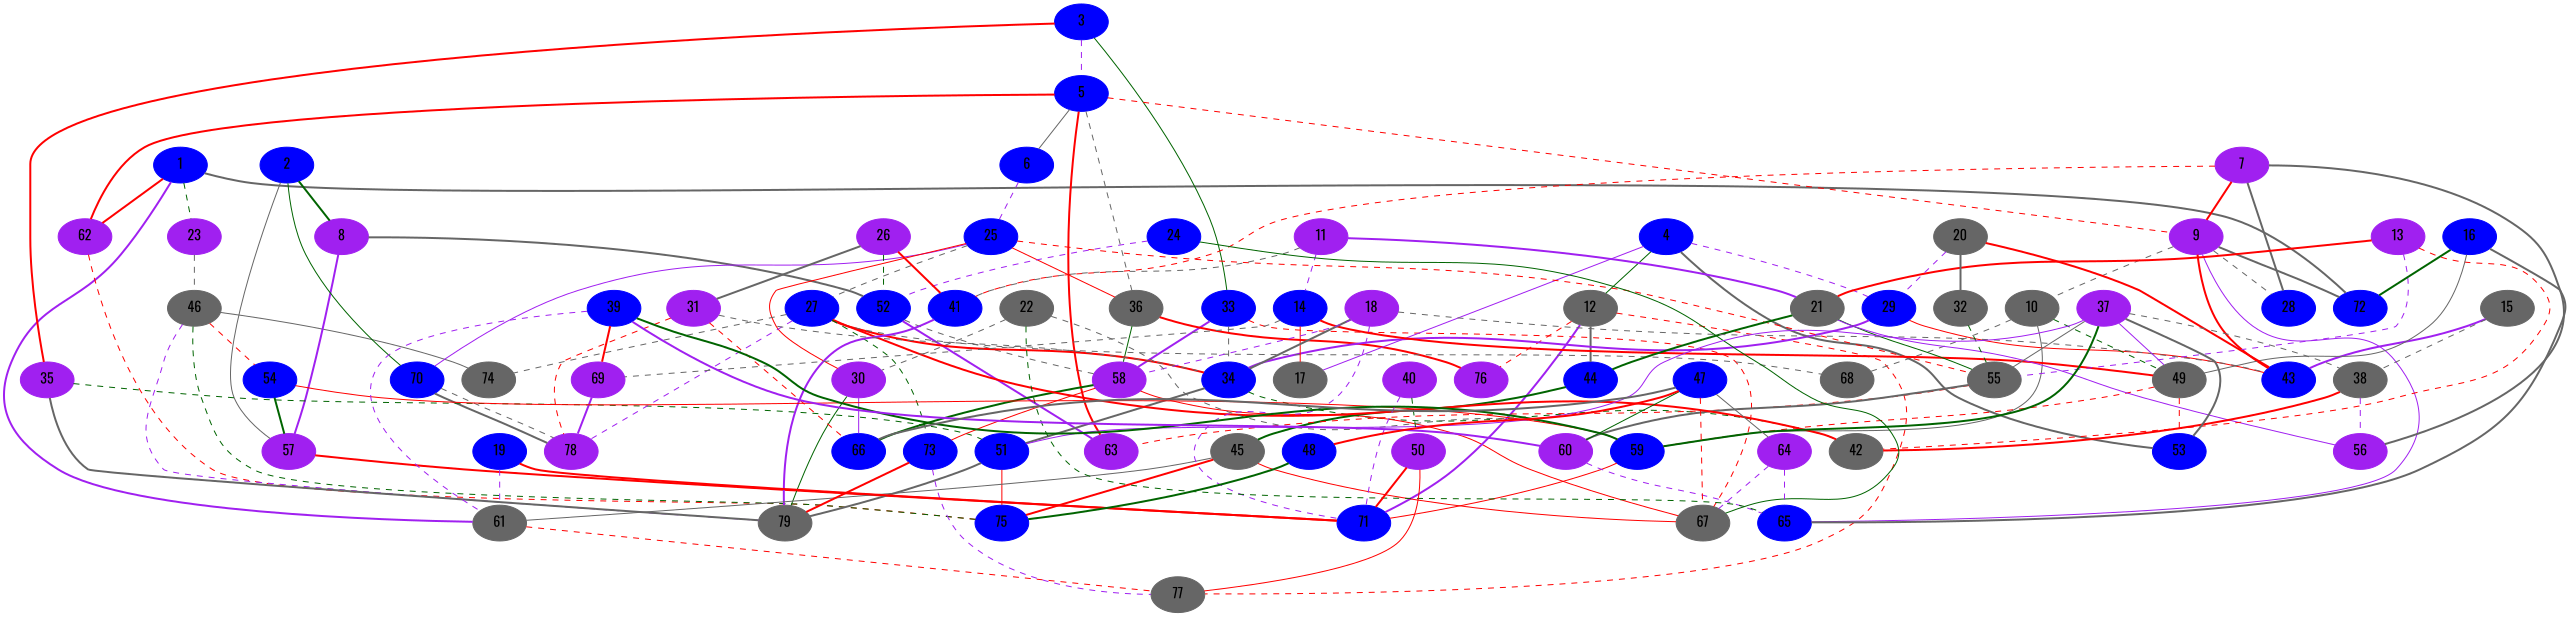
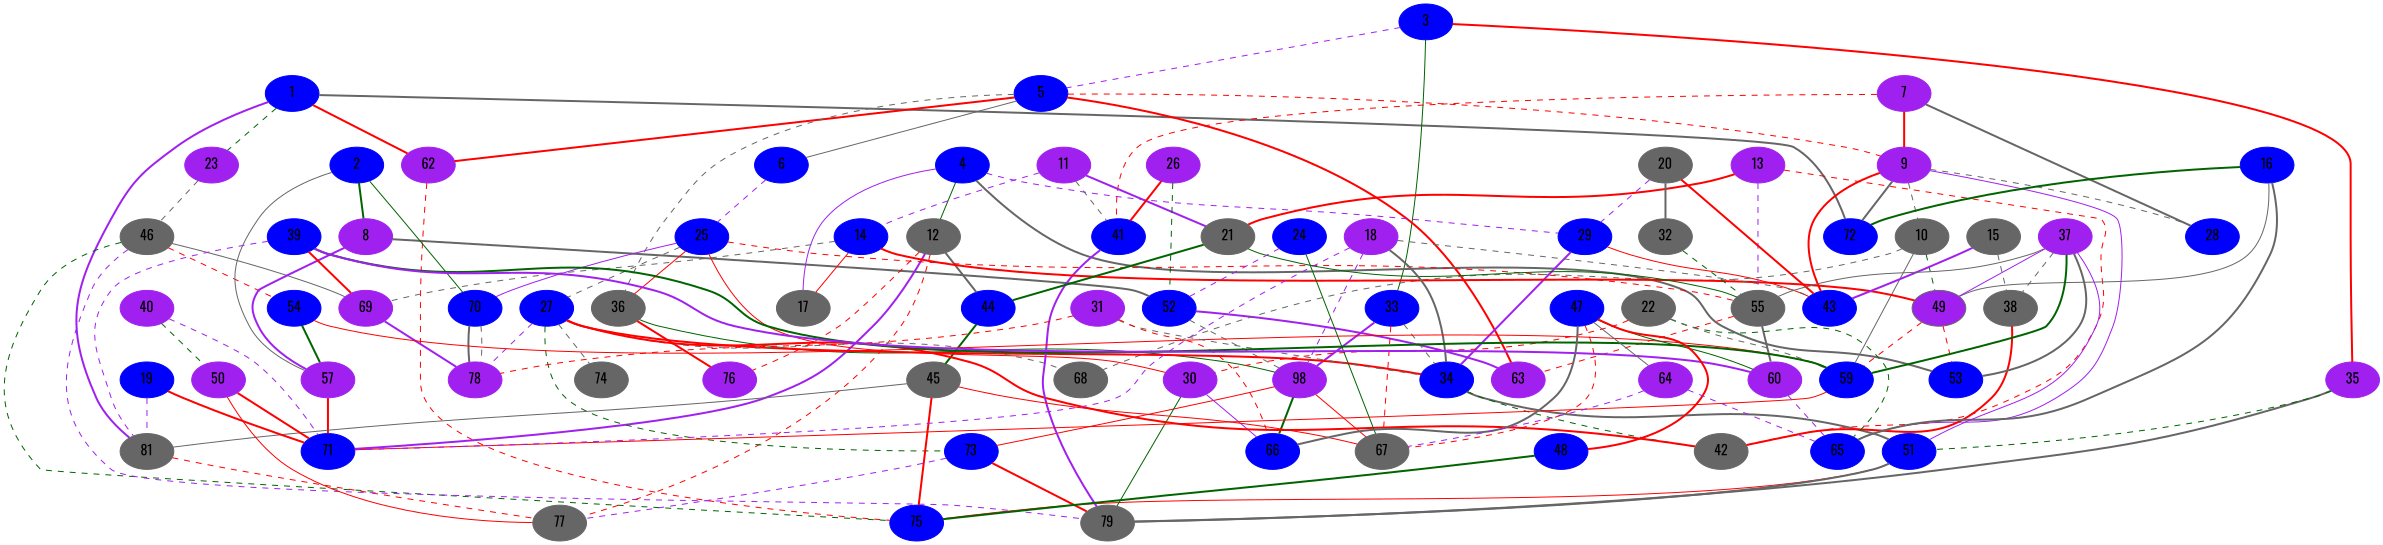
edge "26" -- "31": removed
edge "46" -- "74": now "46" -- "69"
edge "22" -- "30": color gray40 -> red
node "58": label "58" -> "98"
node "49": fillcolor gray40 -> purple
node "56": removed
node "61": label "61" -> "81"
